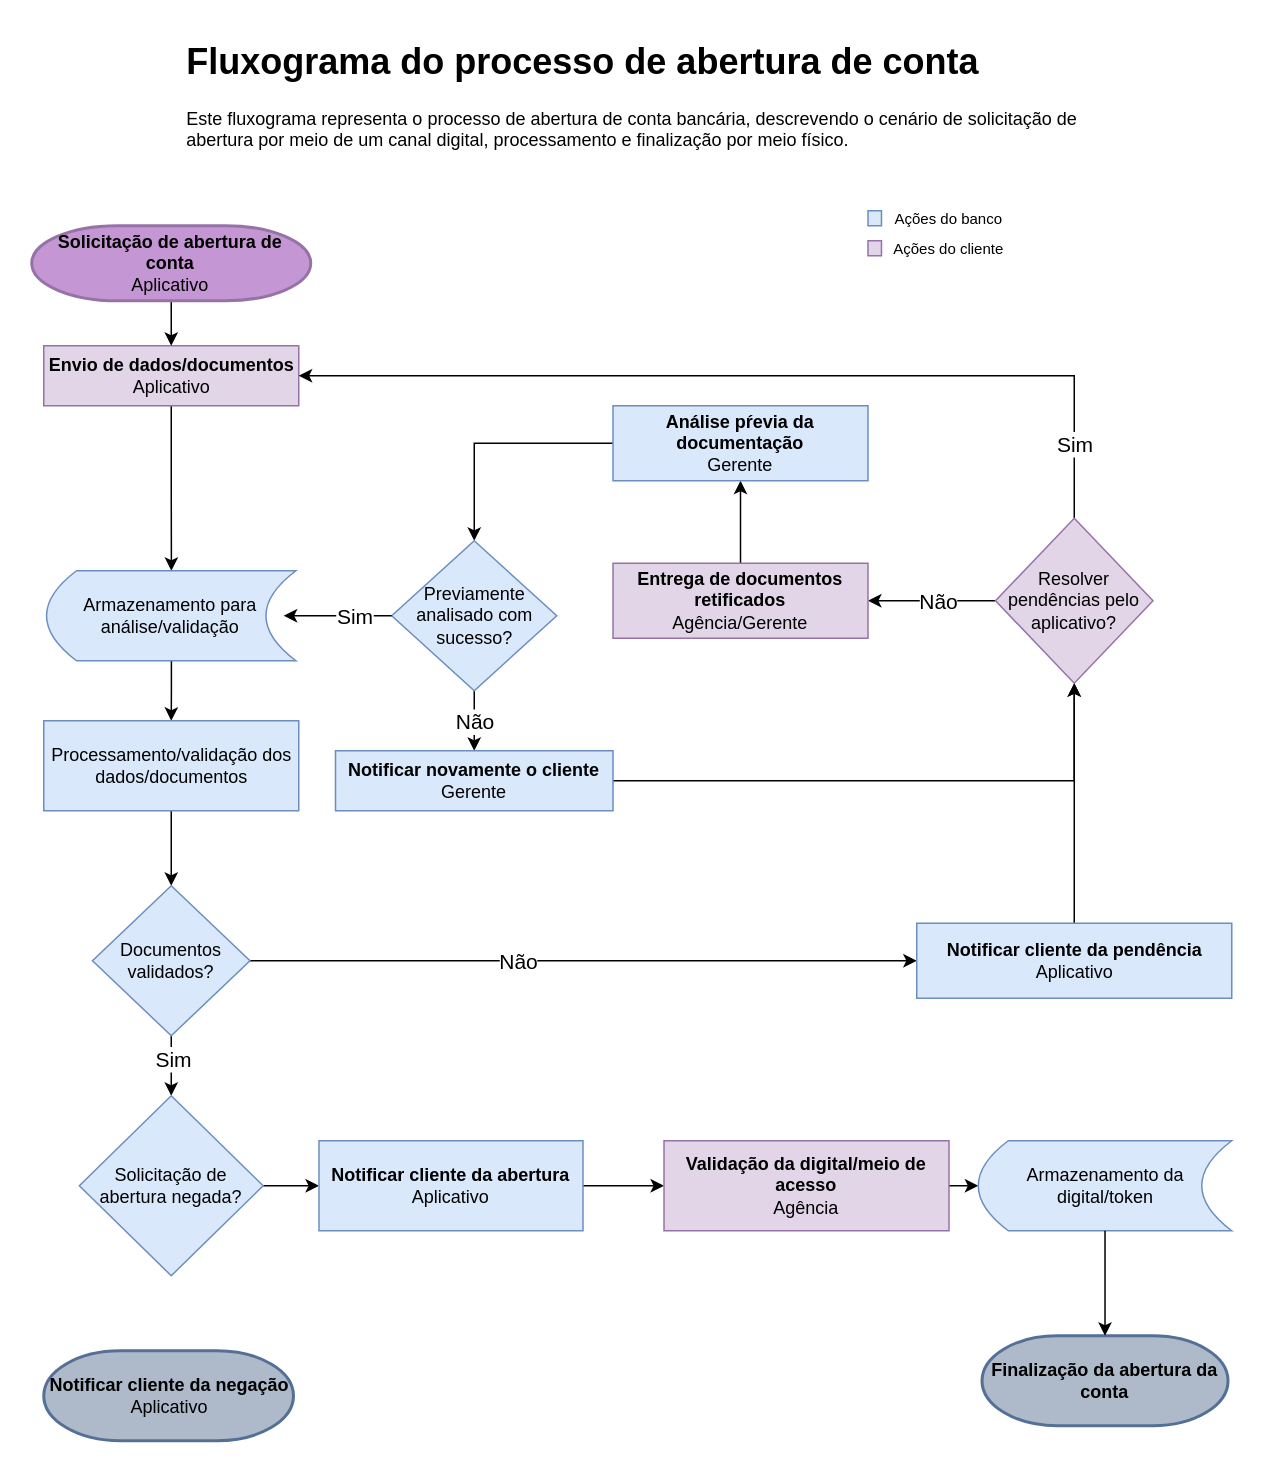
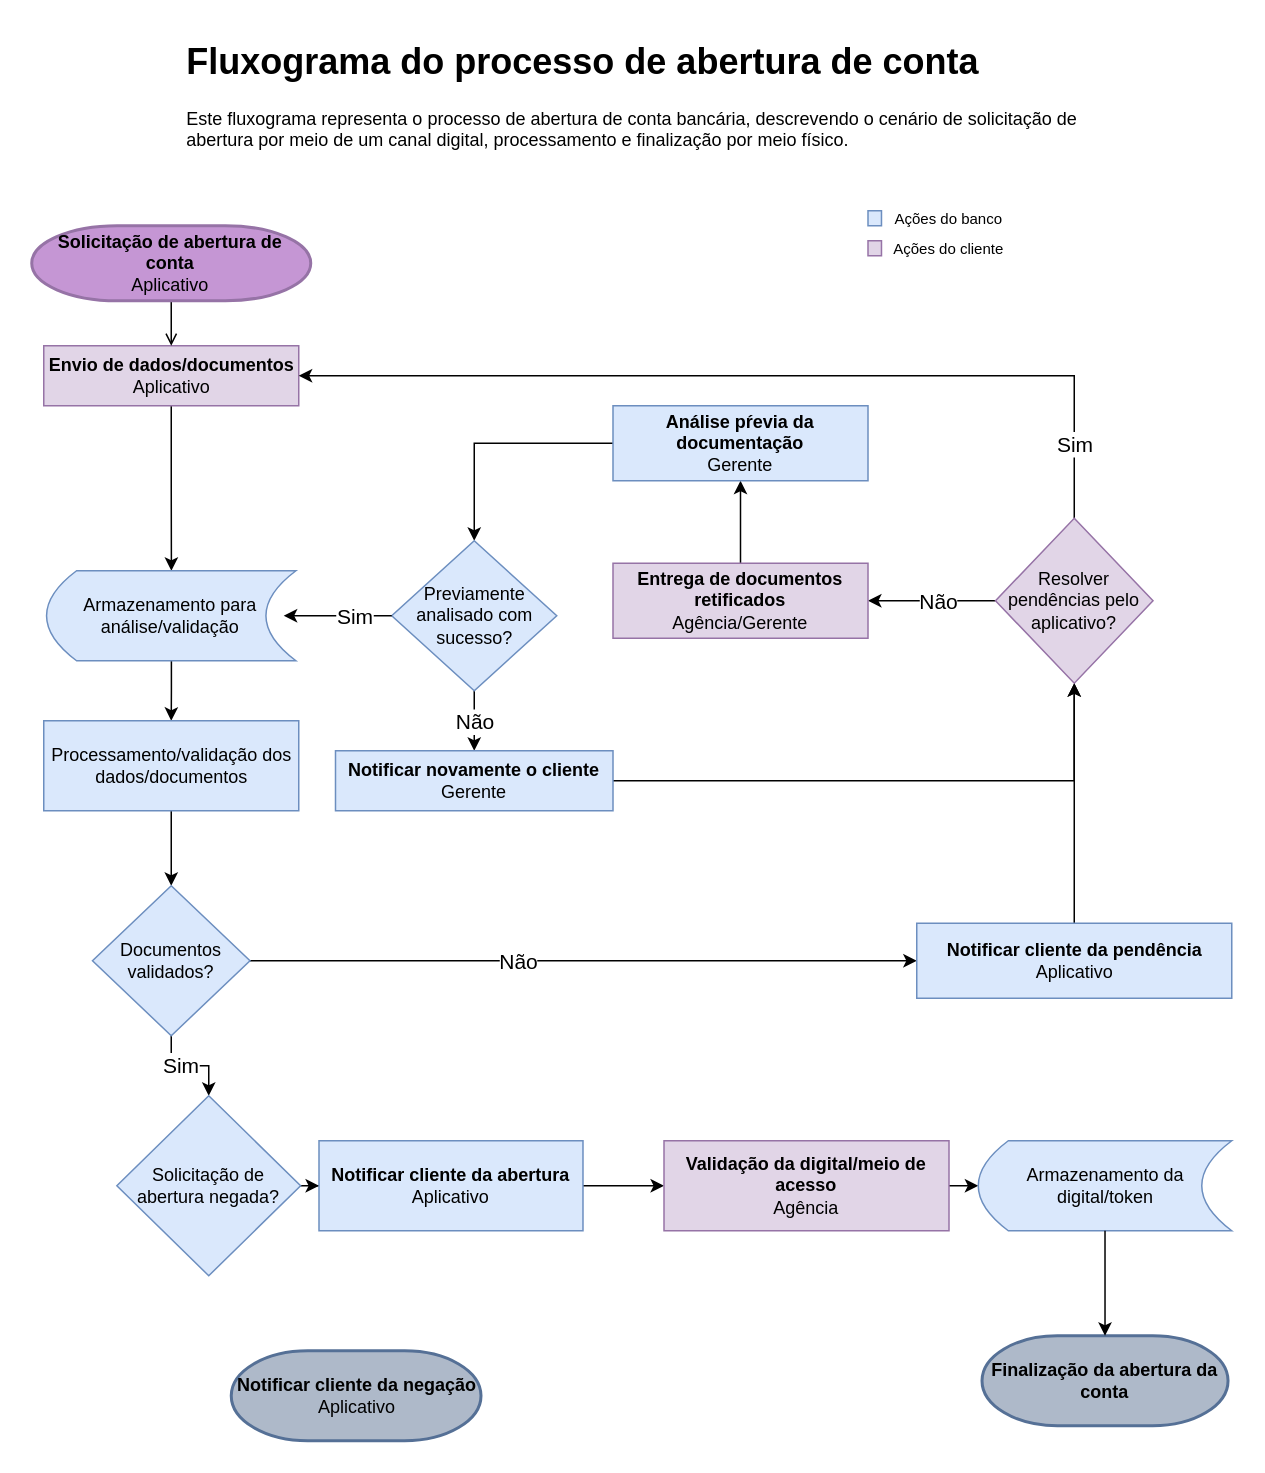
edge "Solicitação de abertura de conta Aplicativo" -> "Envio de dados/documentos Aplicativo": arrowhead classic -> open
node "Solicitação de abertura negada?": moved (171, 1186) -> (208, 1186)
node "Notificar cliente da negação Aplicativo": moved (168, 1396) -> (356, 1396)
